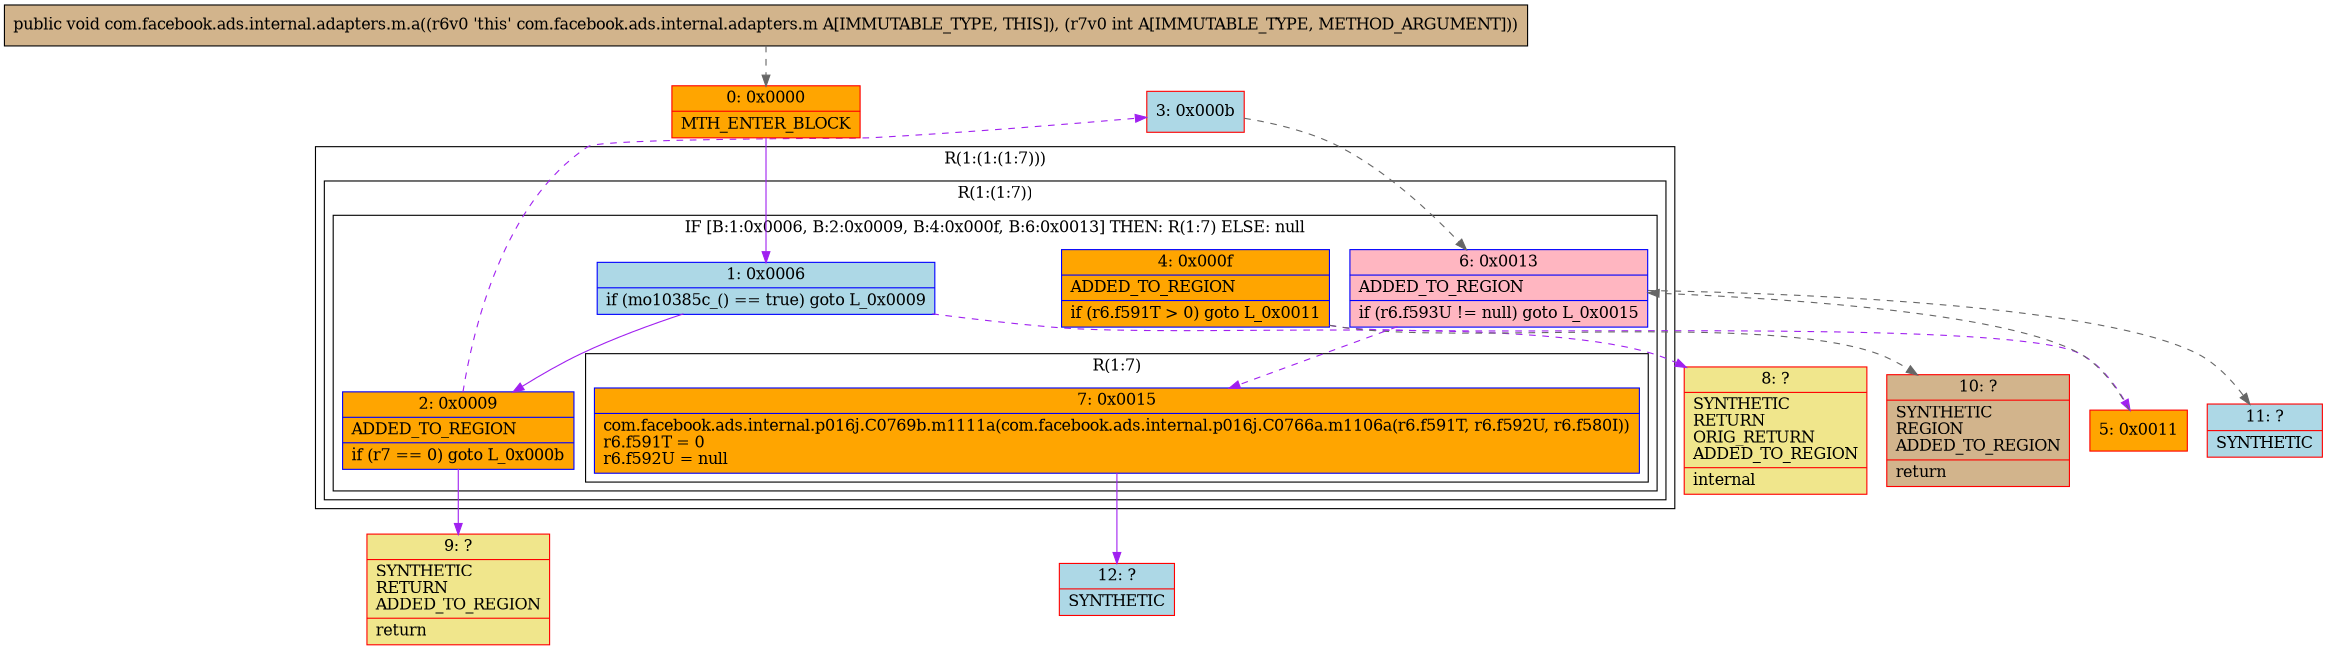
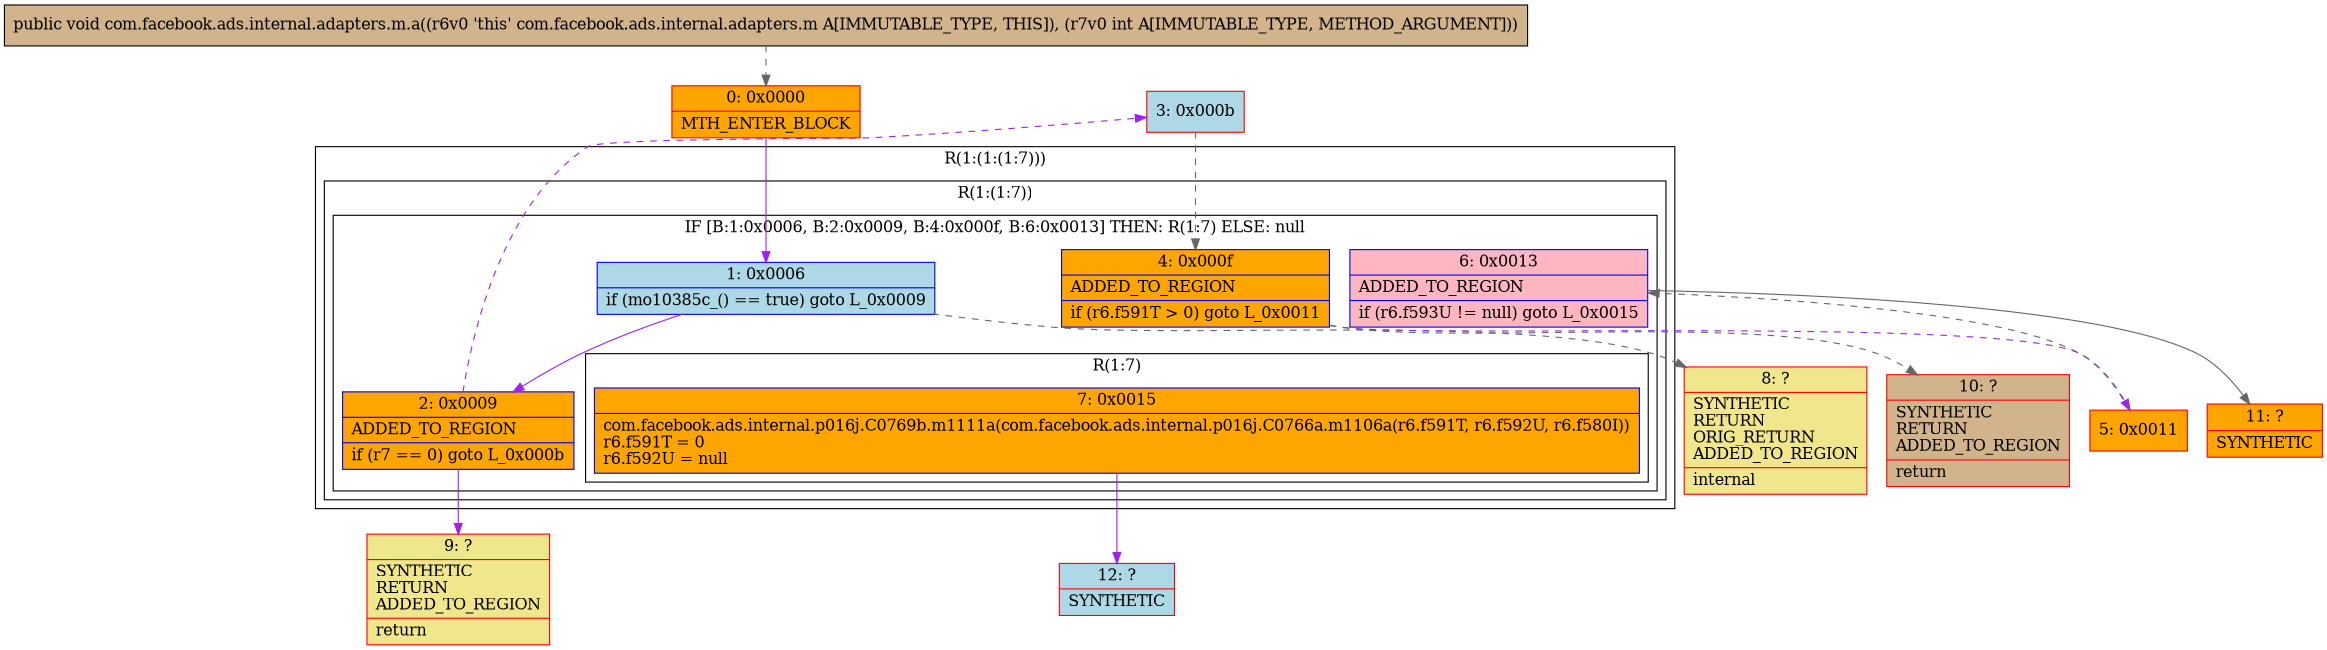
edge "3: 0x000b" -> "6: 0x0013": now "3: 0x000b" -> "4: 0x000f"
edge "6: 0x0013" -> "11: ?": style dashed -> solid
edge "1: 0x0006" -> "8: ?": color purple -> gray40
edge "6: 0x0013" -> "7: 0x0015": removed
node "10: ?": text "REGION" -> "RETURN"
node "11: ?": fillcolor lightblue -> orange
